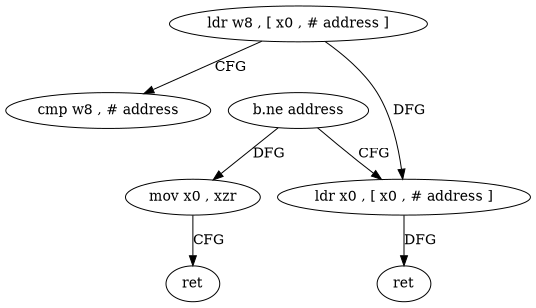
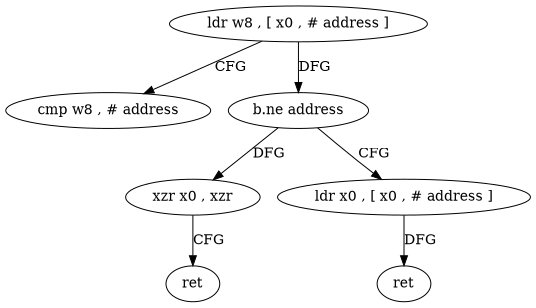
edge "ldr w8 , [ x0 , # address ]" -> "ldr x0 , [ x0 , # address ]": now "ldr w8 , [ x0 , # address ]" -> "b.ne address"
node "mov x0 , xzr": label "mov x0 , xzr" -> "xzr x0 , xzr"
